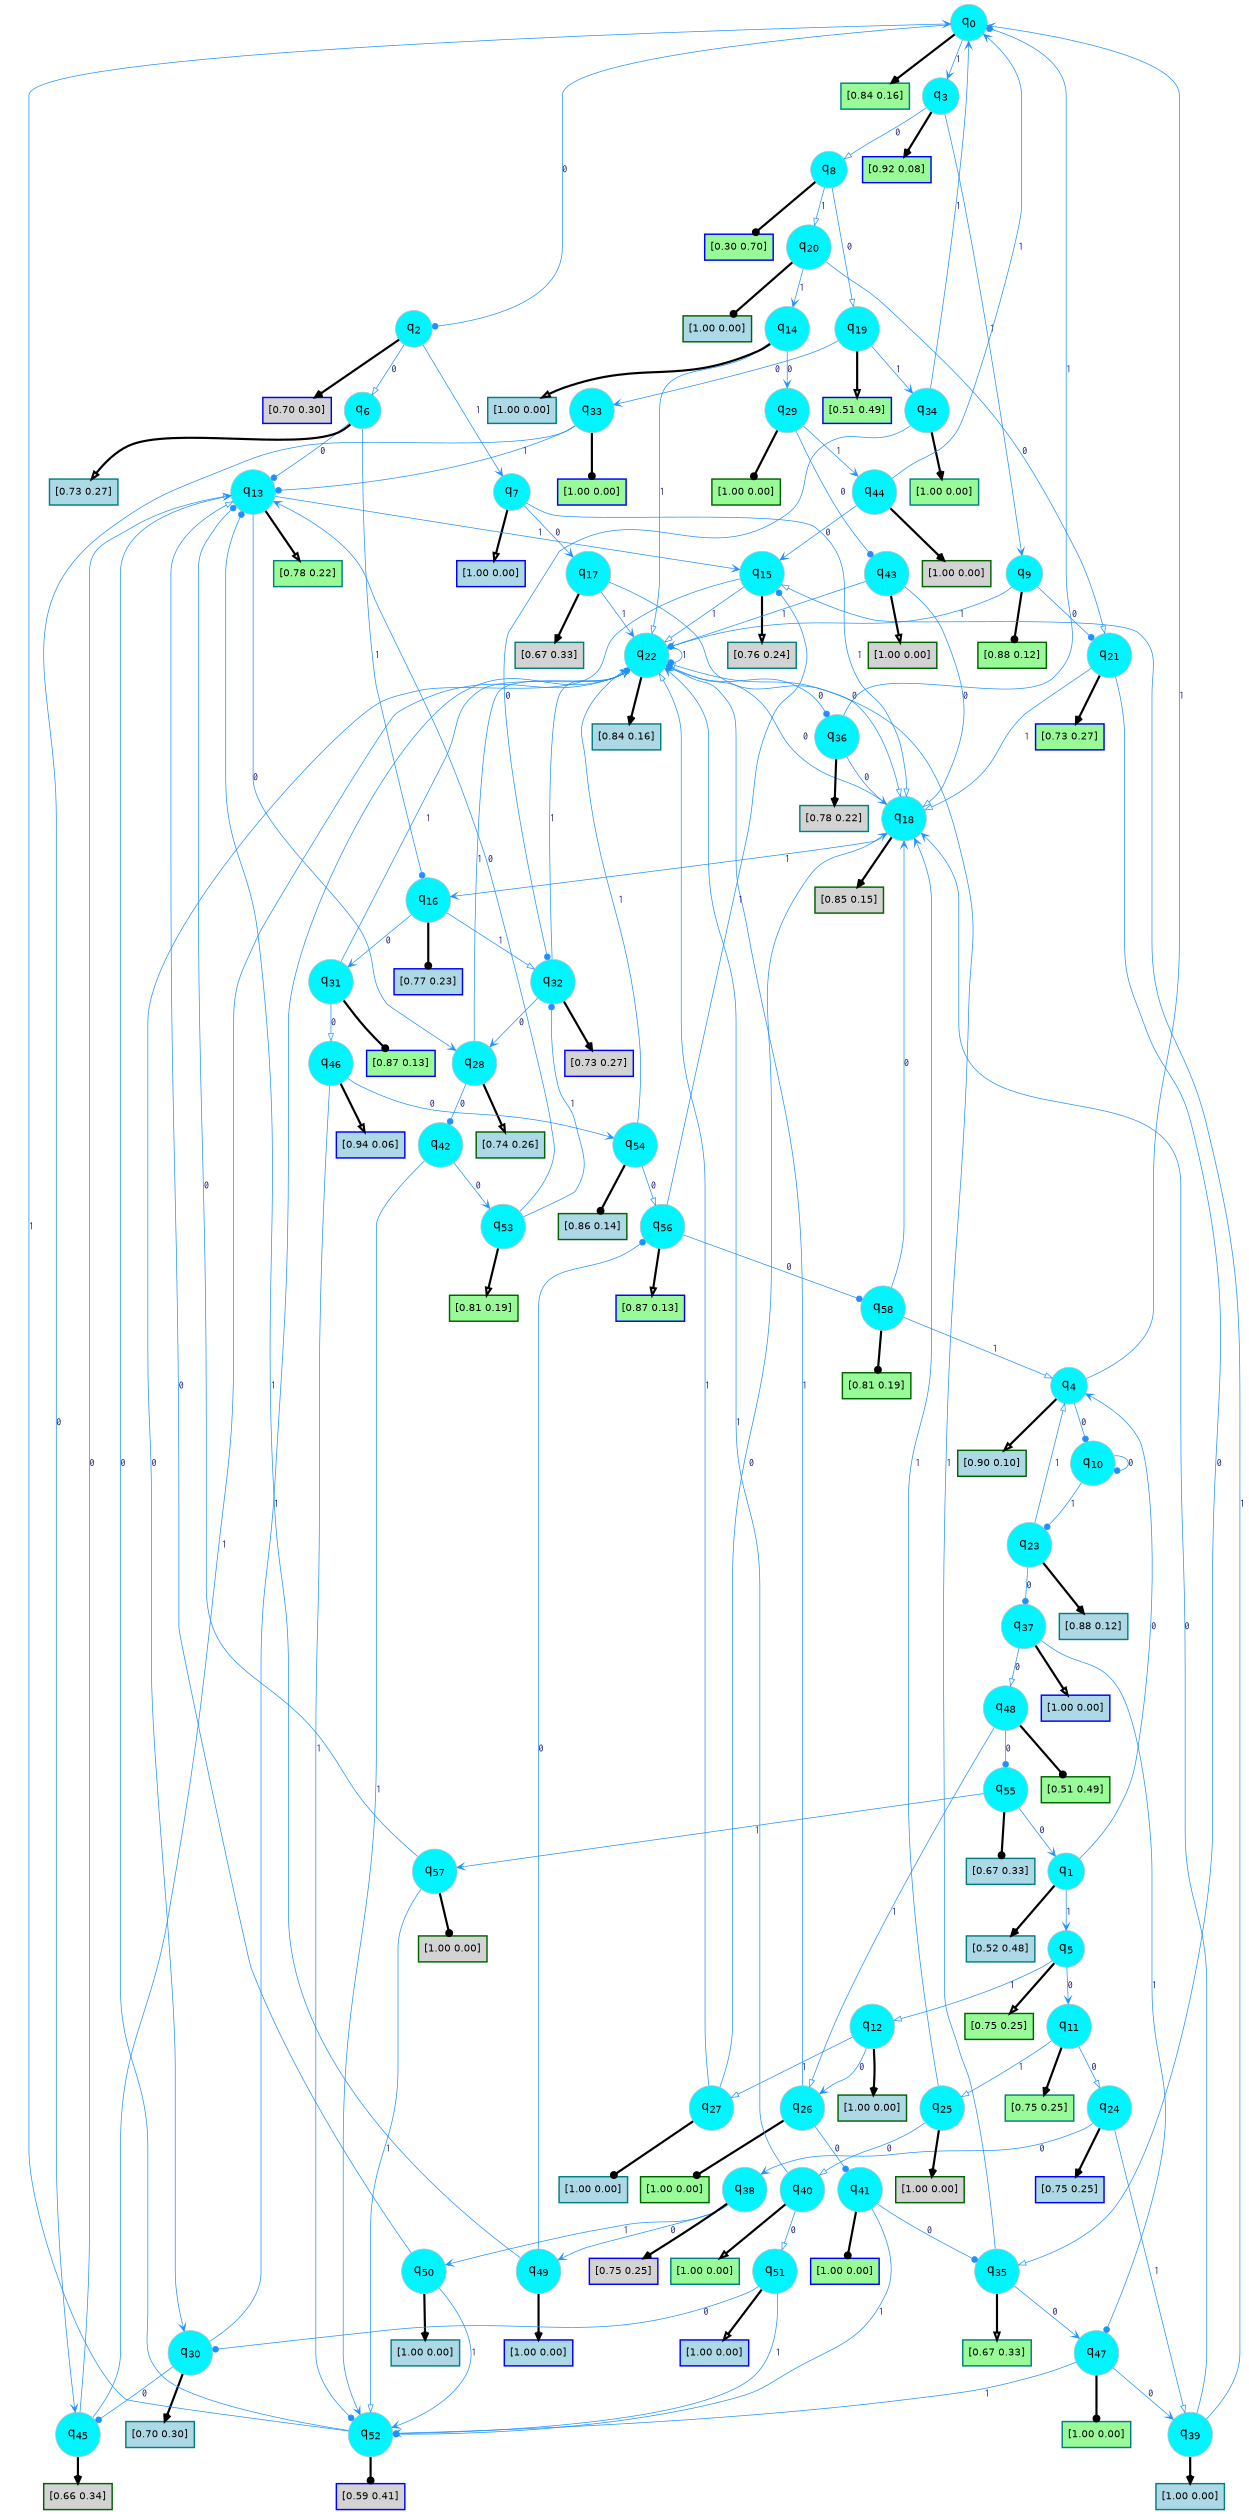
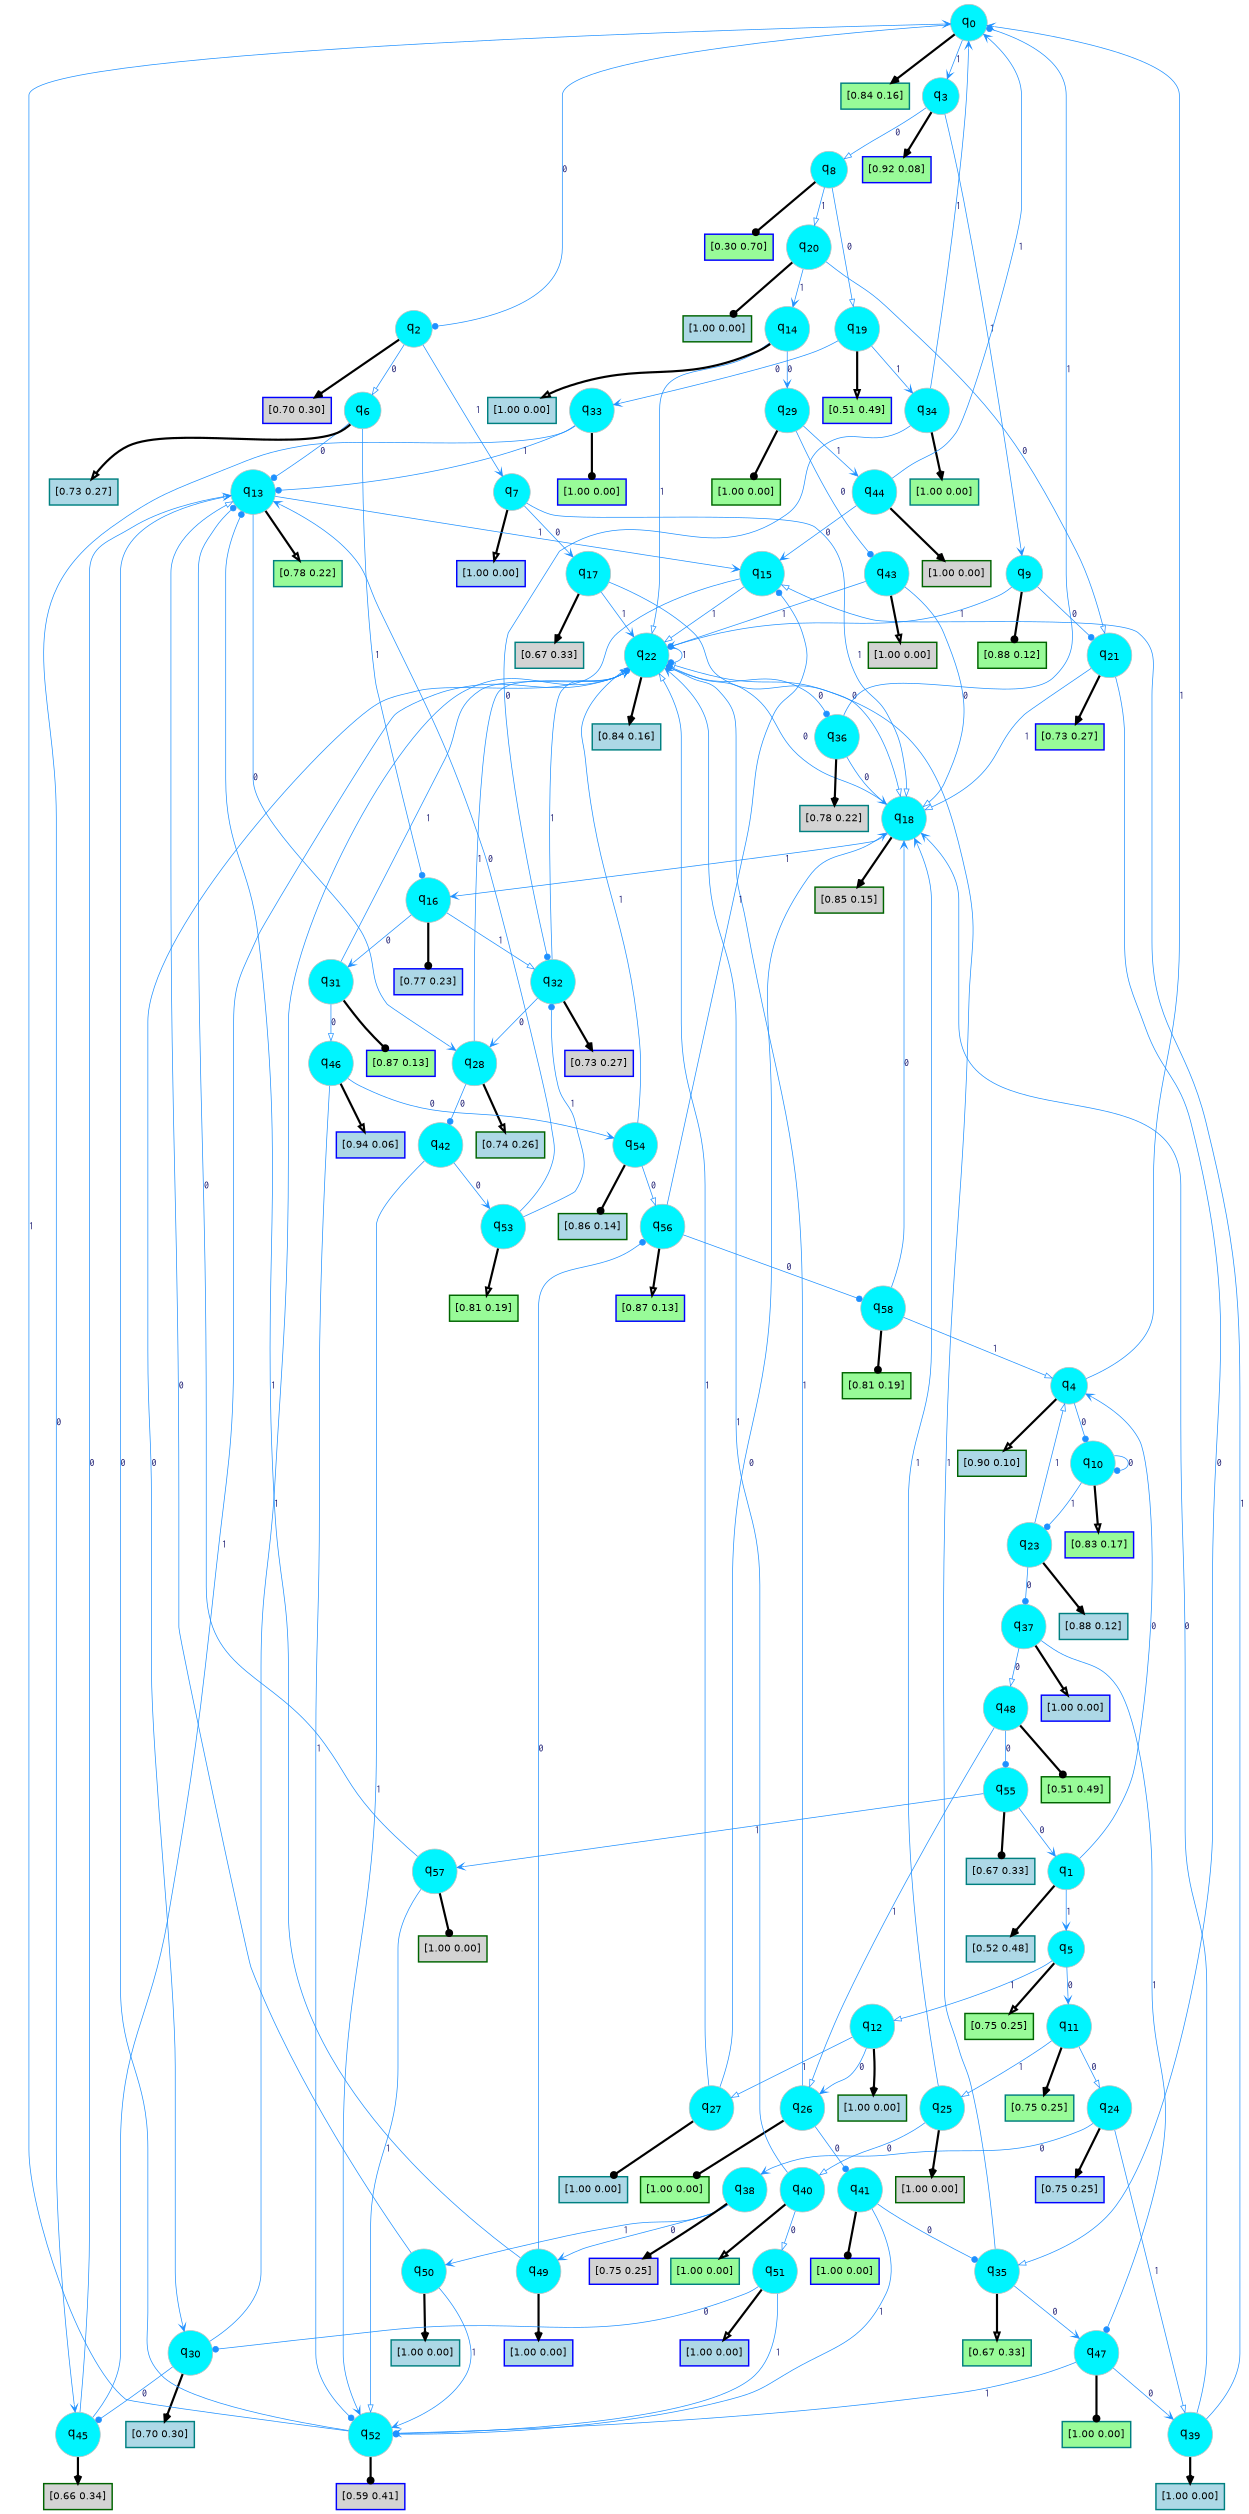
node "[0.76 0.24]": removed
node "[0.83 0.17]": added
